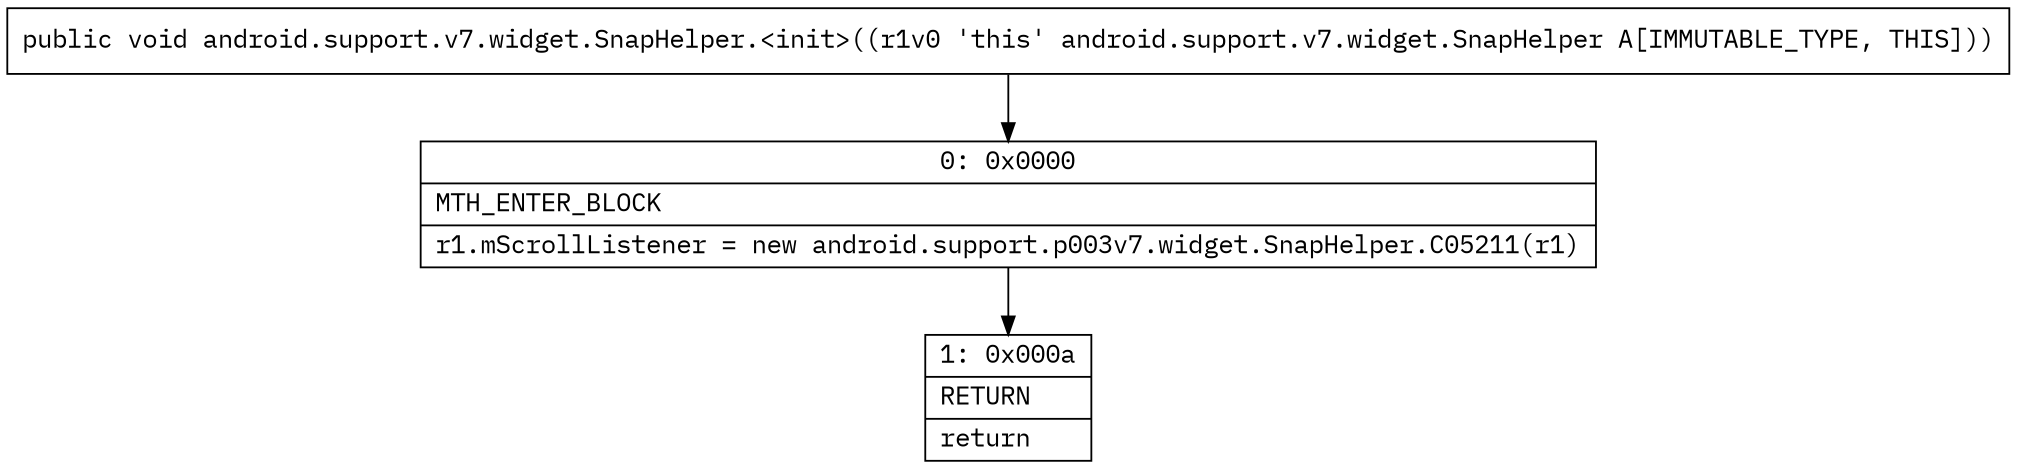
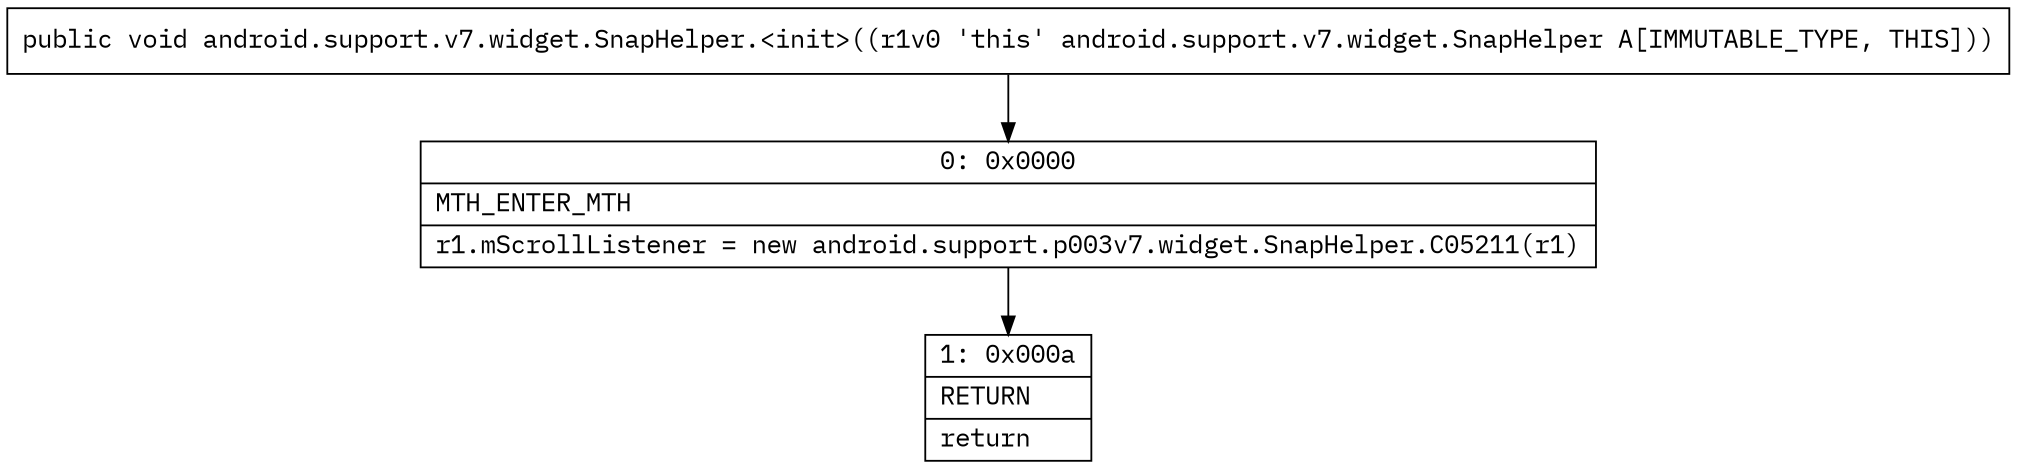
node "0: 0x0000": text "MTH_ENTER_BLOCK" -> "MTH_ENTER_MTH"
